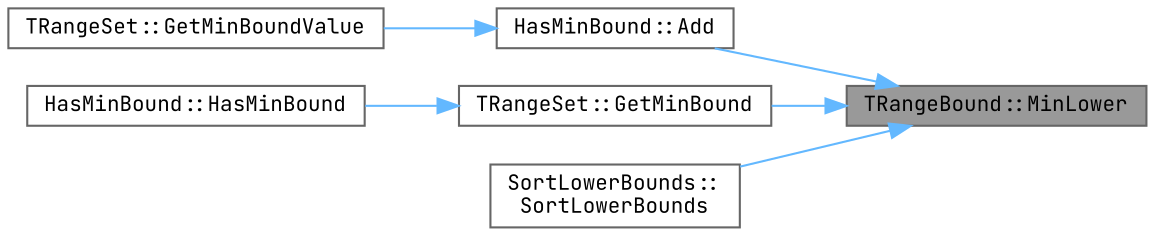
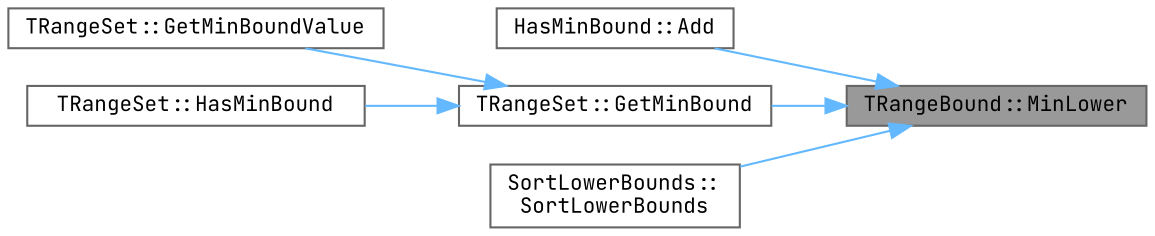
edge "TRangeSet::GetMinBoundValue" -> "HasMinBound::Add": now "TRangeSet::GetMinBoundValue" -> "TRangeSet::GetMinBound"
node "HasMinBound::HasMinBound": label "HasMinBound::HasMinBound" -> "TRangeSet::HasMinBound"
